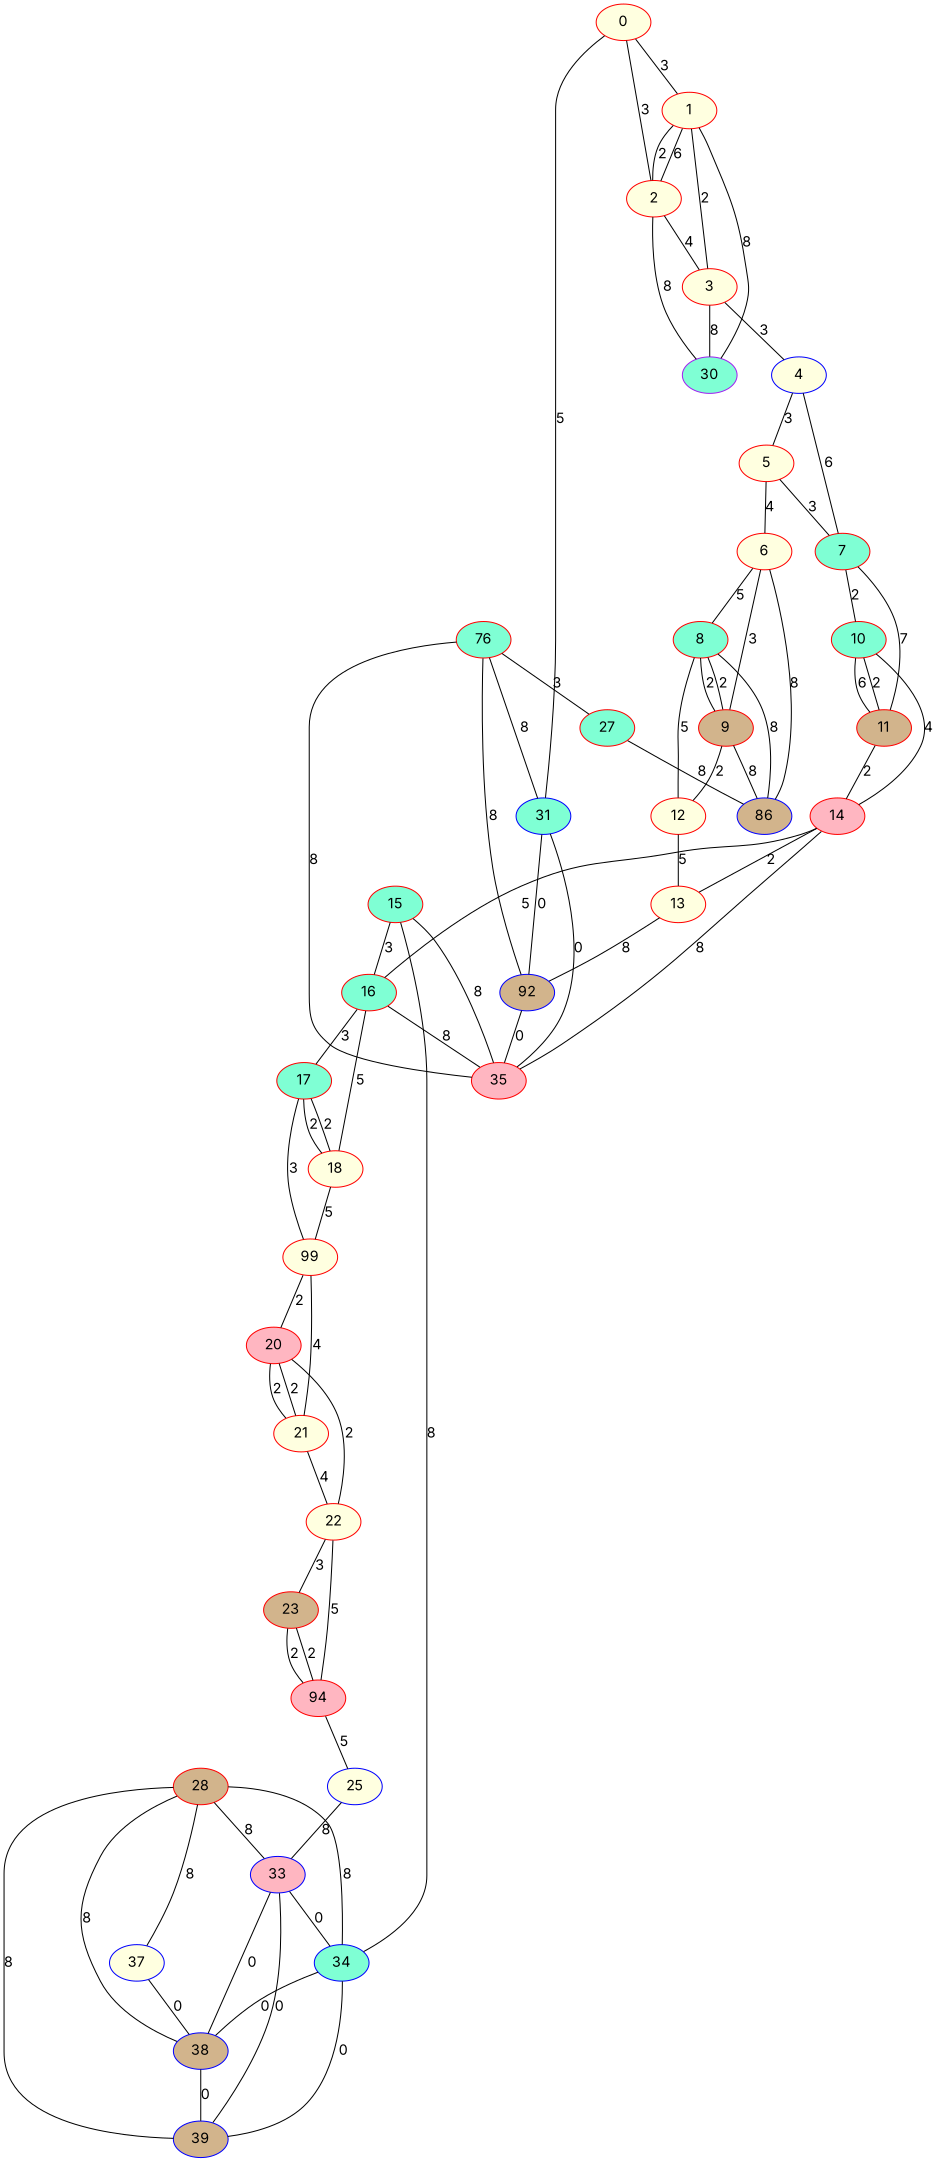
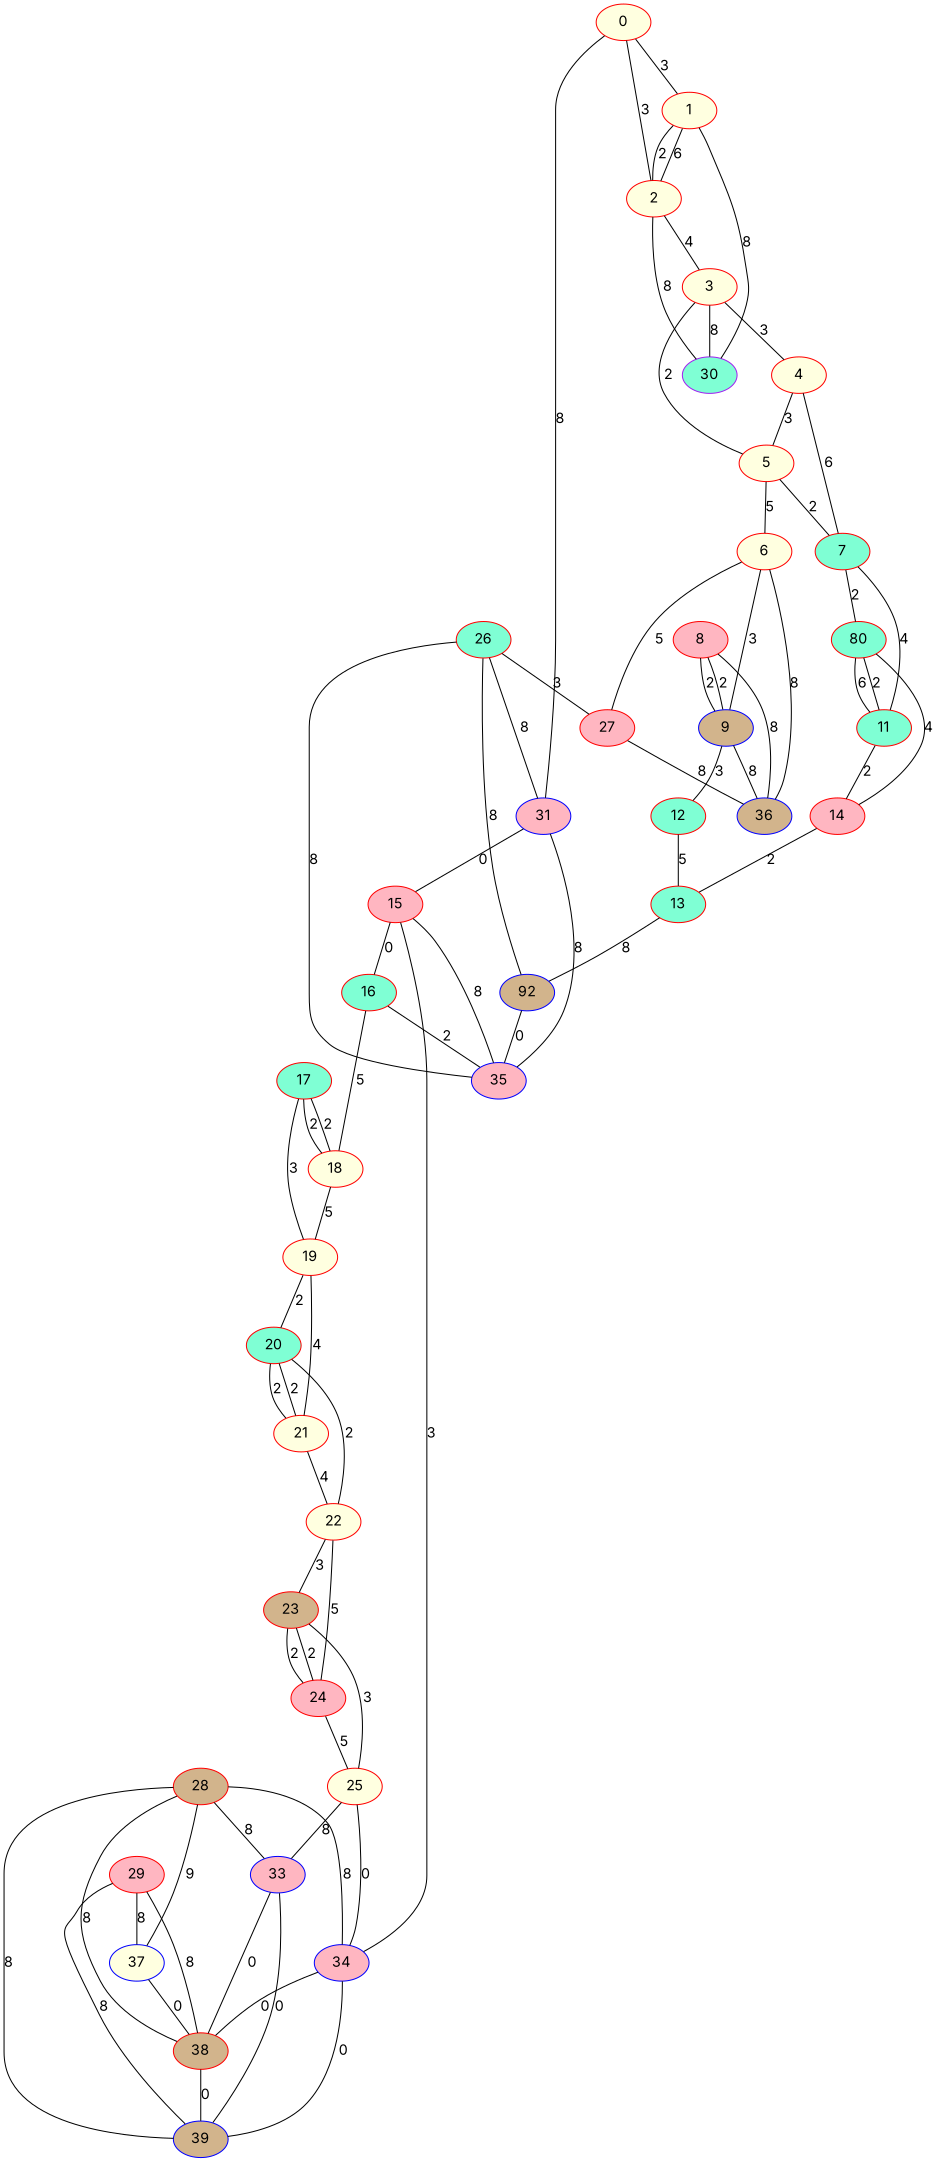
edge "1" -- "3": now "5" -- "3"
node "4": color blue -> red
edge "0" -- "31": label "5" -> "8"
edge "5" -- "6": label "4" -> "5"
edge "5" -- "7": label "3" -> "2"
edge "6" -- "8": now "6" -- "27"
node "76": label "76" -> "26"
node "8": fillcolor aquamarine -> lightpink
node "10": label "10" -> "80"
edge "7" -- "11": label "7" -> "4"
edge "8" -- "12": removed, label "5"
node "27": fillcolor aquamarine -> lightpink
node "9": color red -> blue
node "11": fillcolor tan -> aquamarine
edge "9" -- "12": label "2" -> "3"
node "31": fillcolor aquamarine -> lightpink
node "12": fillcolor lightyellow -> aquamarine
node "86": label "86" -> "36"
edge "14" -- "16": removed, label "5"
node "15": fillcolor aquamarine -> lightpink
edge "31" -- "92": now "31" -- "15"
node "13": fillcolor lightyellow -> aquamarine
edge "15" -- "16": label "3" -> "0"
edge "31" -- "35": label "0" -> "8"
edge "14" -- "35": removed, label "8"
edge "16" -- "17": removed, label "3"
edge "16" -- "35": label "8" -> "2"
node "35": color red -> blue
node "99": label "99" -> "19"
node "20": fillcolor lightpink -> aquamarine
edge "15" -- "34": label "8" -> "3"
edge "23" -- "25": added, label "3"
node "94": label "94" -> "24"
node "25": color blue -> red
node "29": added
edge "28" -- "37": label "8" -> "9"
edge "33" -- "34": now "25" -- "34"
node "34": fillcolor aquamarine -> lightpink
node "38": color blue -> red
